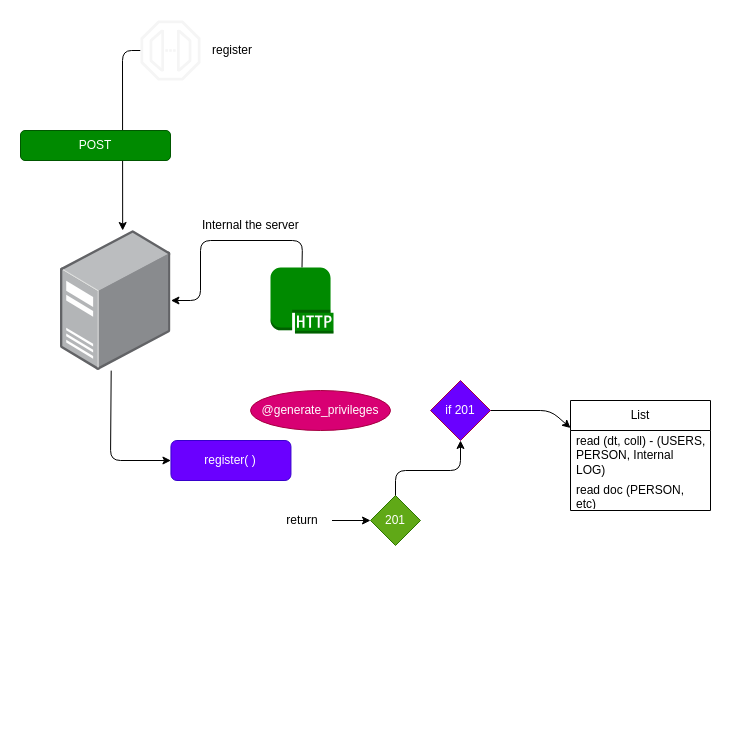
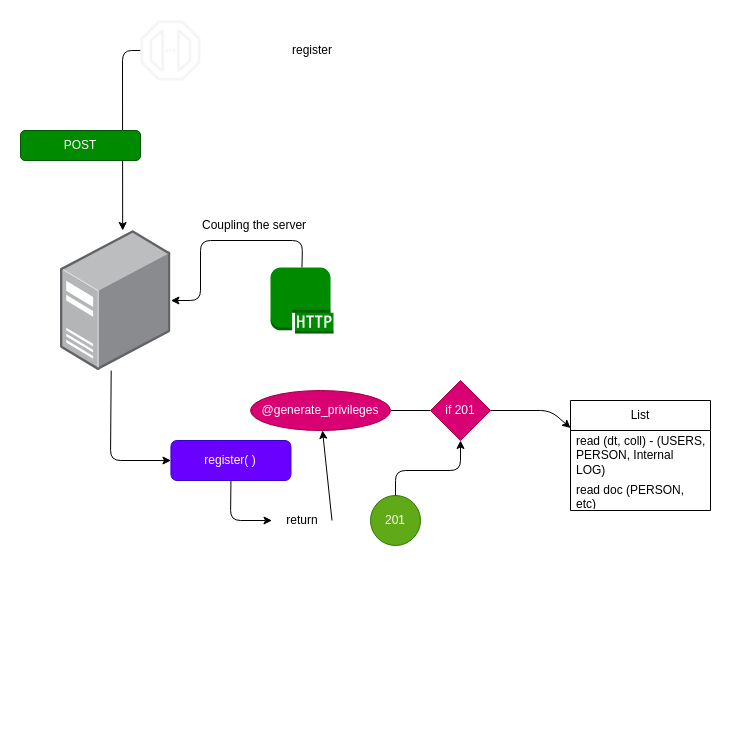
node "register": moved (265, 51) -> (345, 51)
node "POST": size 150x30 -> 120x30
node "Internal the server": label "Internal the server" -> "Coupling the server"
edge "@generate_privileges" -- "if 201": added
node "if 201": fillcolor #6a00ff -> #d80073
edge "register( )" -> "return": added
edge "return" -> "201": now "return" -> "@generate_privileges"
node "201": shape diamond -> ellipse
